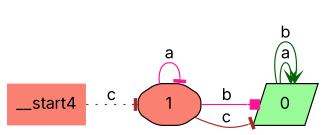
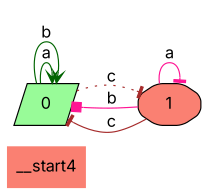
edge "__start4" -> "1": now "0" -> "1"
